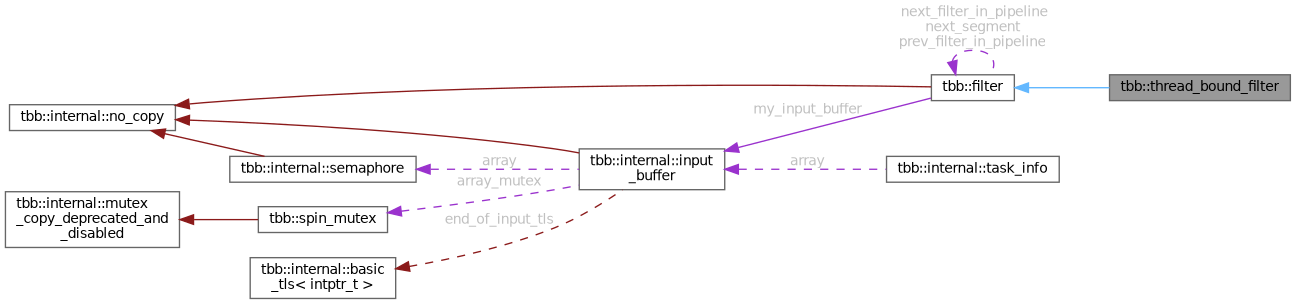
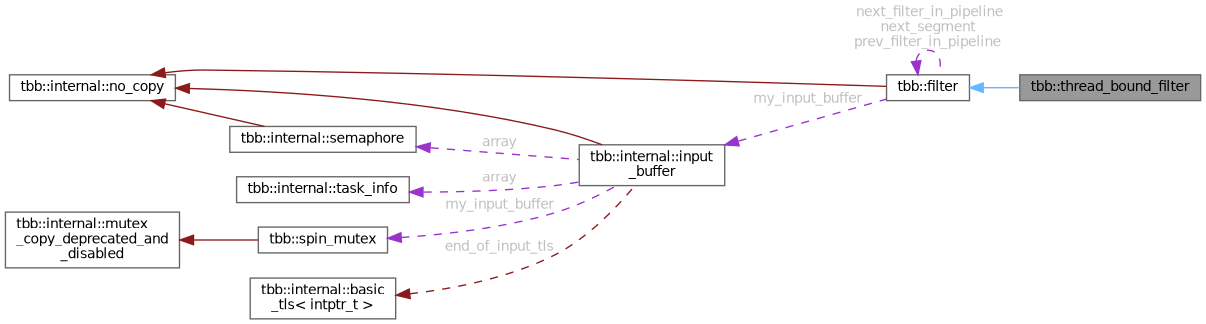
edge "tbb::filter" -> "tbb::internal::input _buffer": style solid -> dashed
edge "tbb::internal::task_info" -> "tbb::internal::input _buffer": reversed
edge "tbb::internal::input _buffer" -> "tbb::spin_mutex": label " array_mutex" -> " my_input_buffer"
